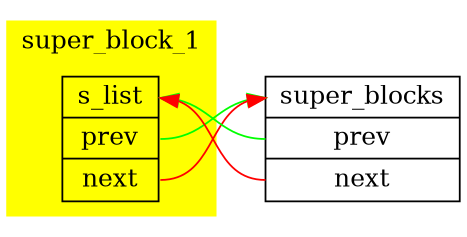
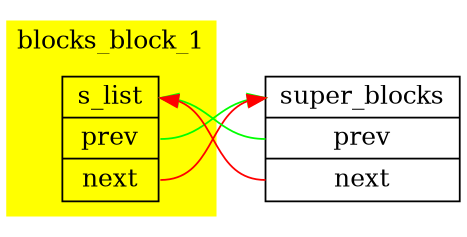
cluster "super_block_1": label "super_block_1" -> "blocks_block_1"
